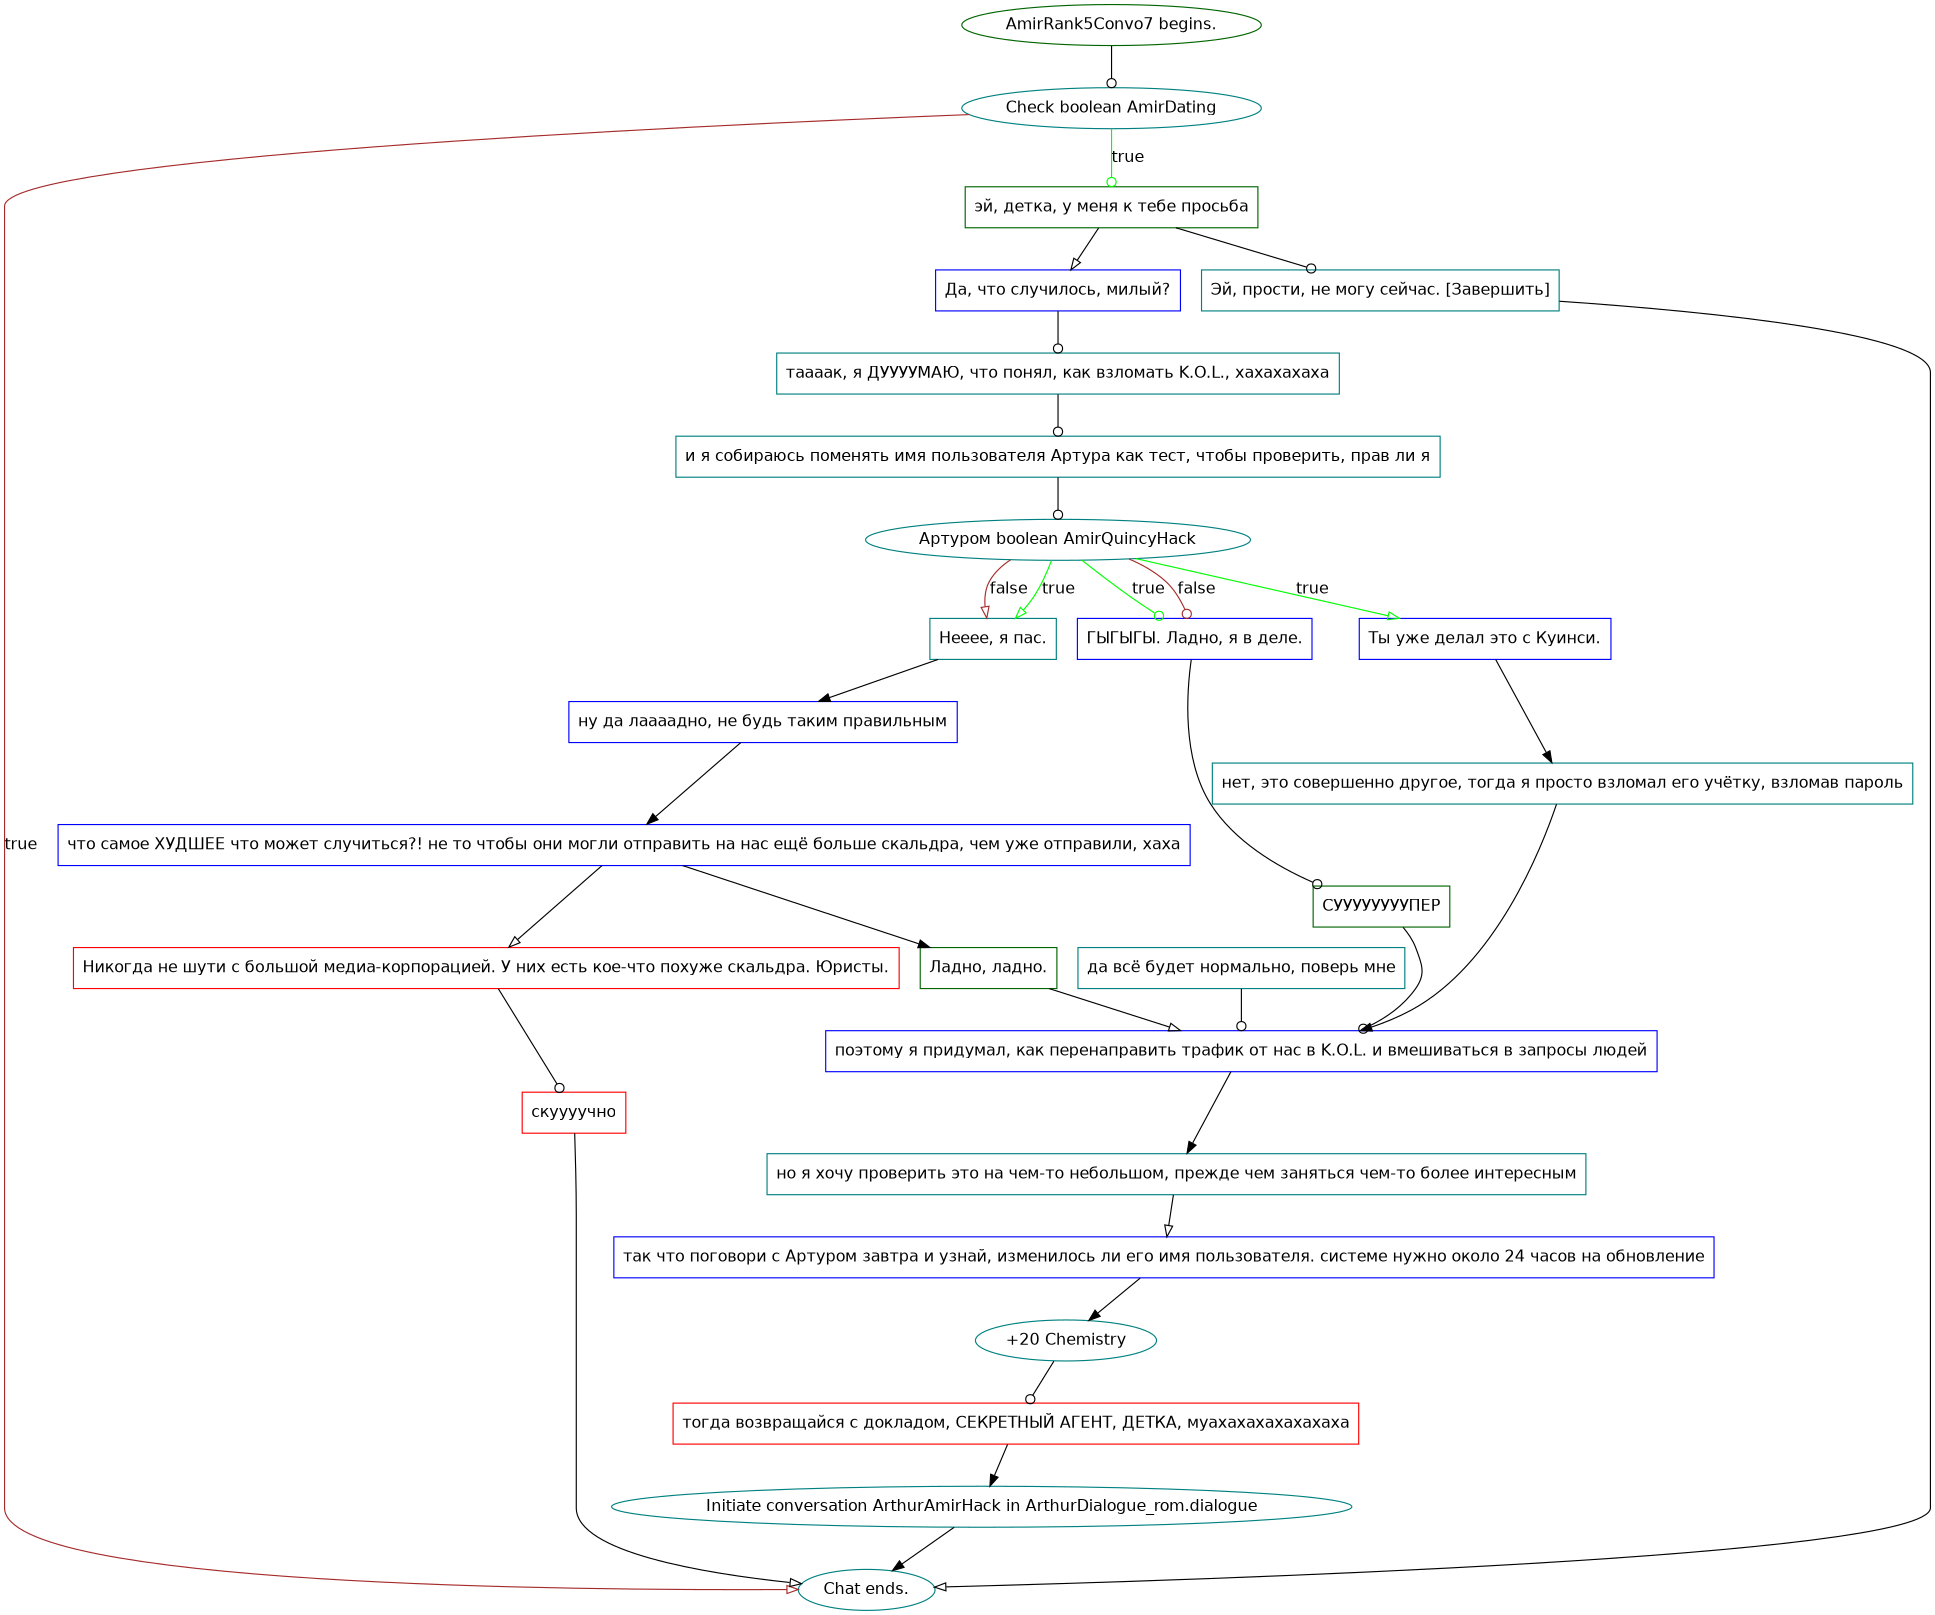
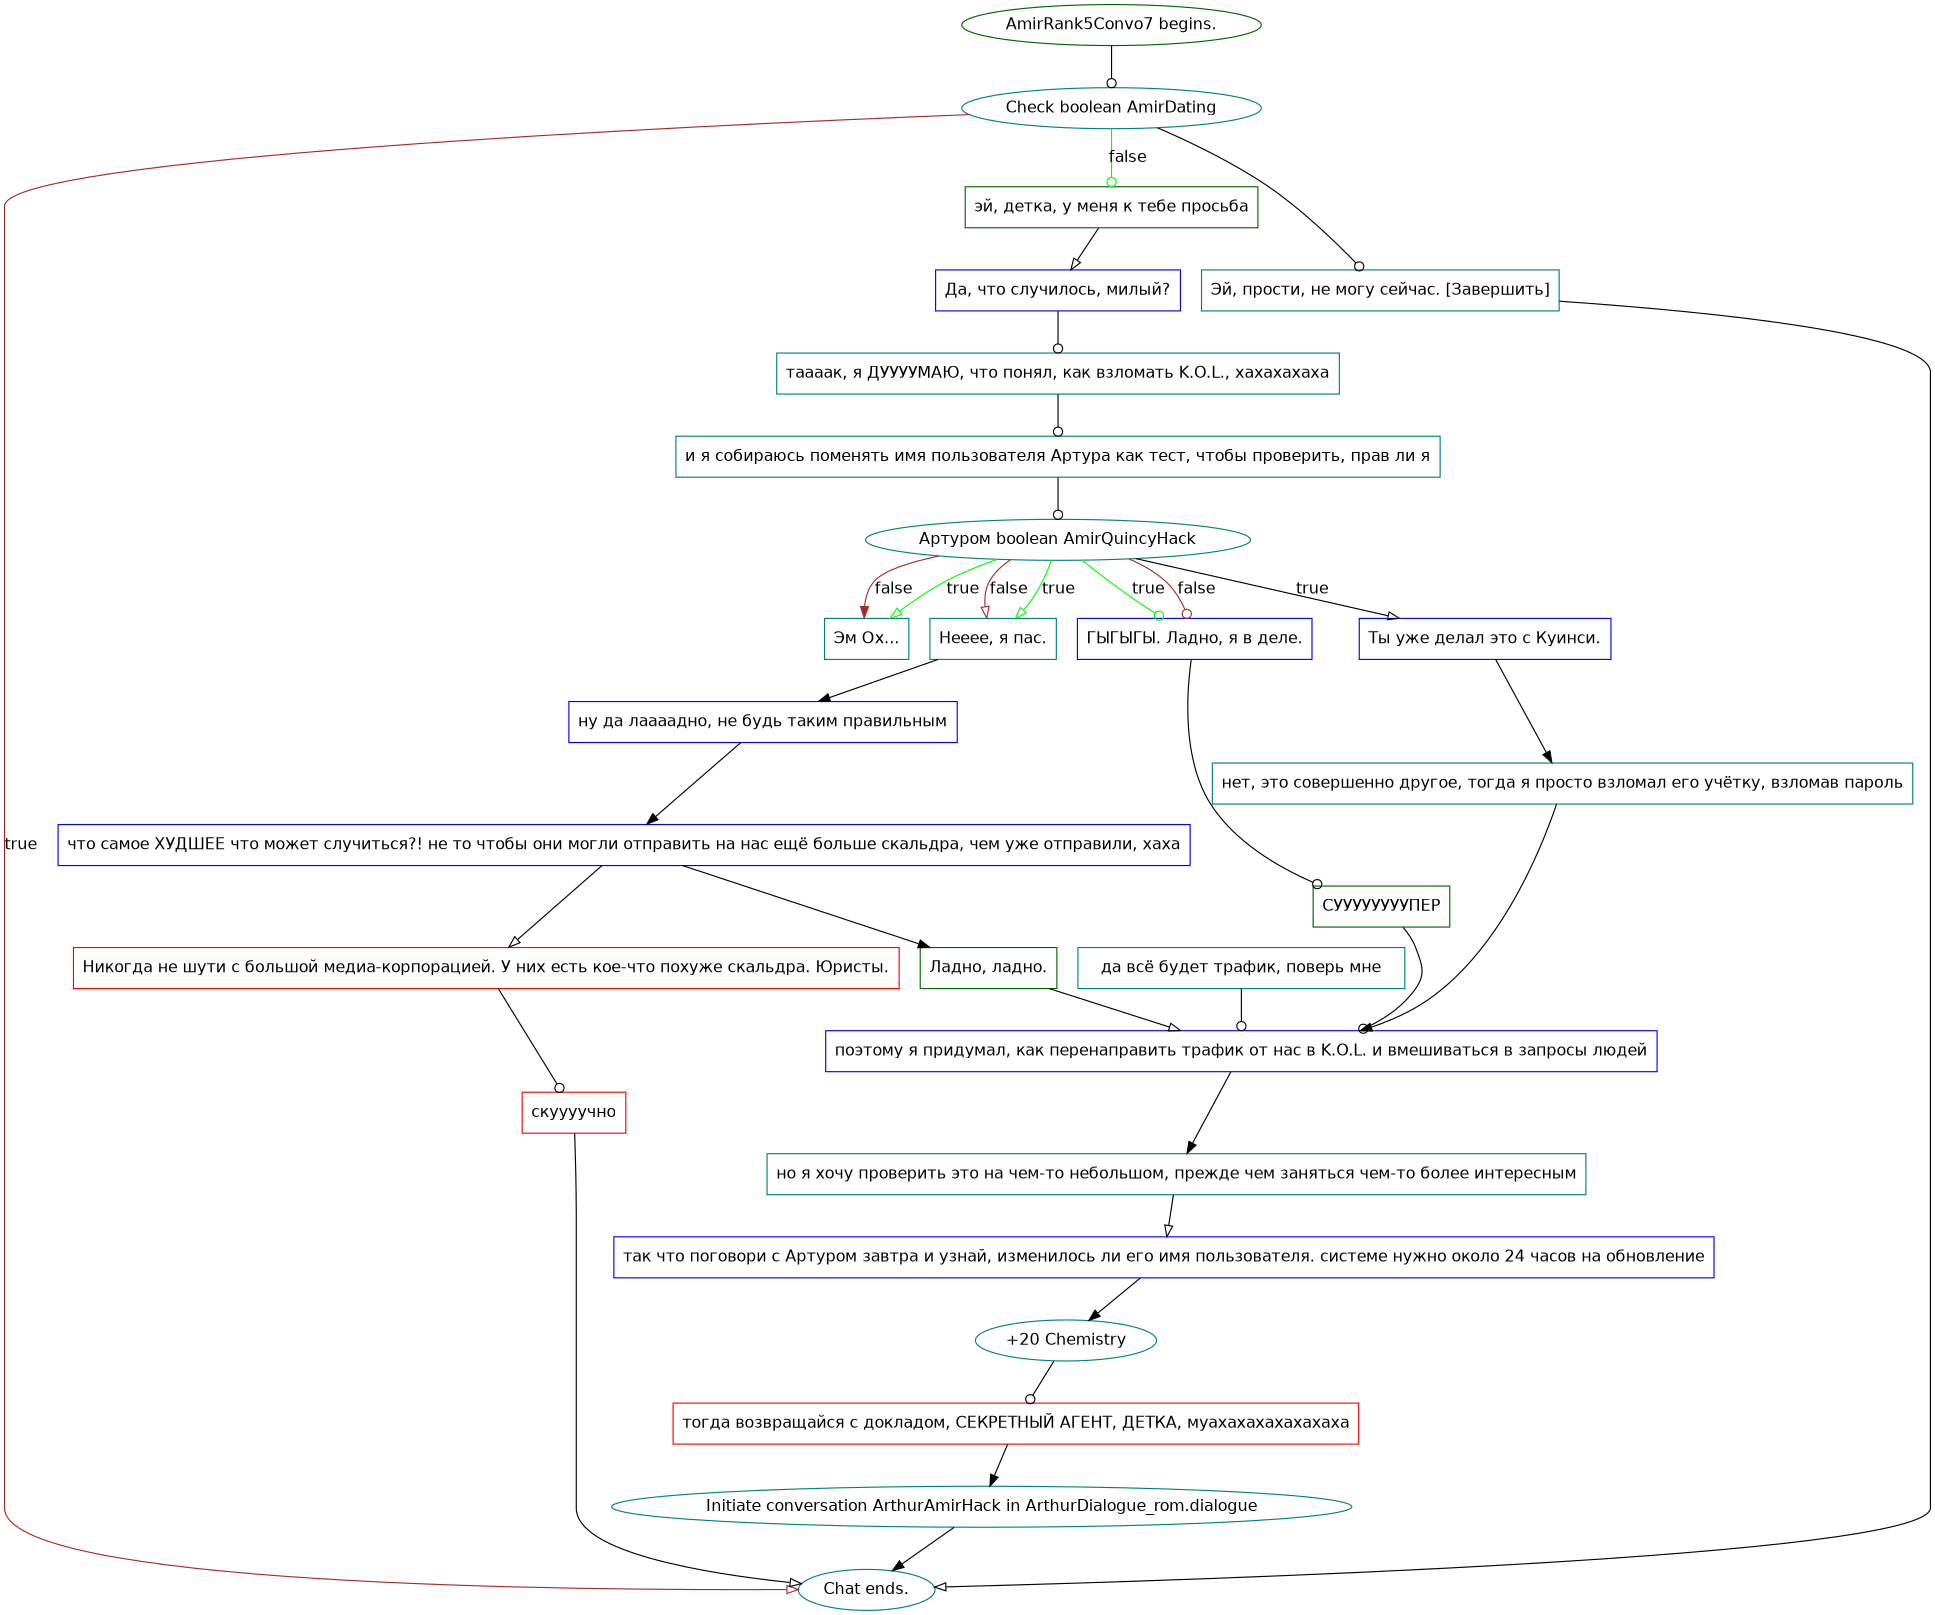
edge "Check boolean AmirDating" -> "эй, детка, у меня к тебе просьба": label "true" -> "false"
edge "эй, детка, у меня к тебе просьба" -> "Эй, прости, не могу сейчас. [Завершить]": now "Check boolean AmirDating" -> "Эй, прости, не могу сейчас. [Завершить]"
edge "Артуром boolean AmirQuincyHack" -> "Ты уже делал это с Куинси.": color green -> black
node "Эм Ох...": added
node "да всё будет нормально, поверь мне": label "да всё будет нормально, поверь мне" -> "да всё будет трафик, поверь мне"
